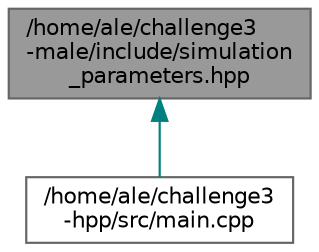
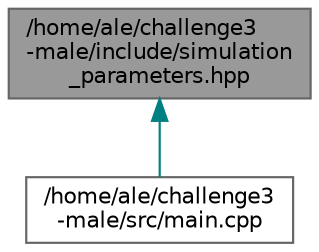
node "/home/ale/challenge3 -hpp/src/main.cpp": label "/home/ale/challenge3 -hpp/src/main.cpp" -> "/home/ale/challenge3 -male/src/main.cpp"
